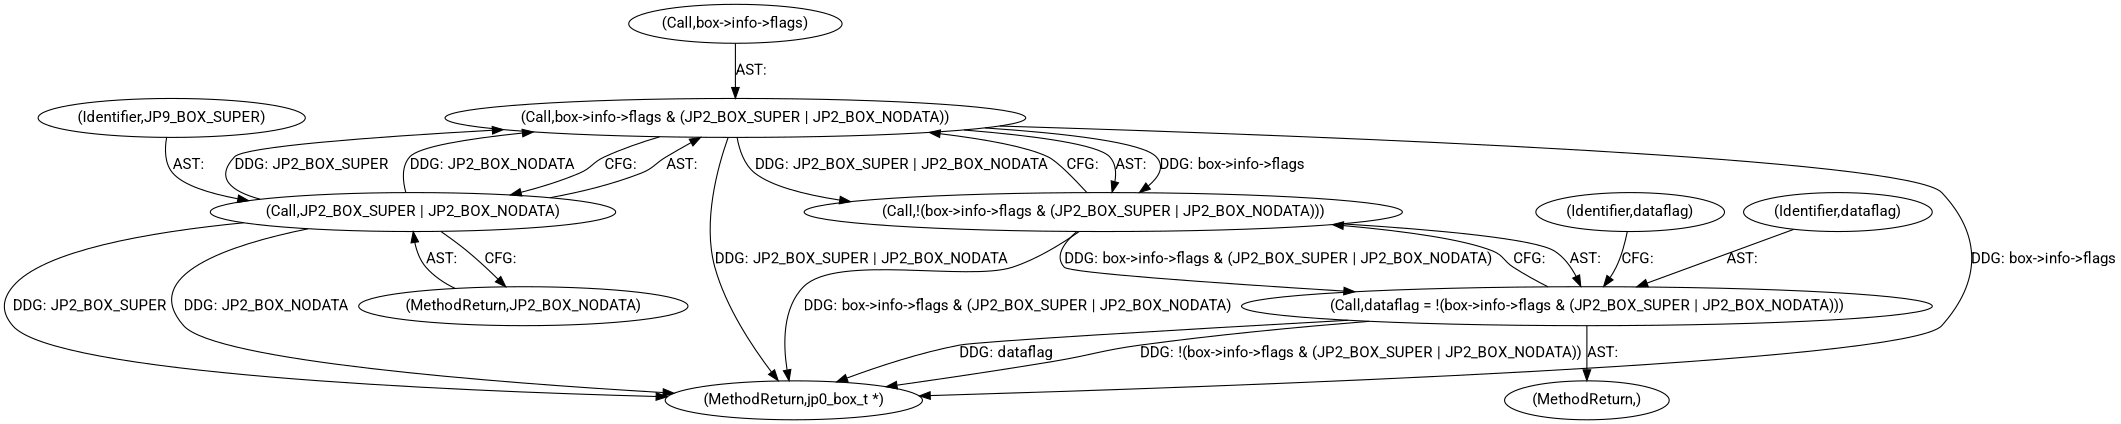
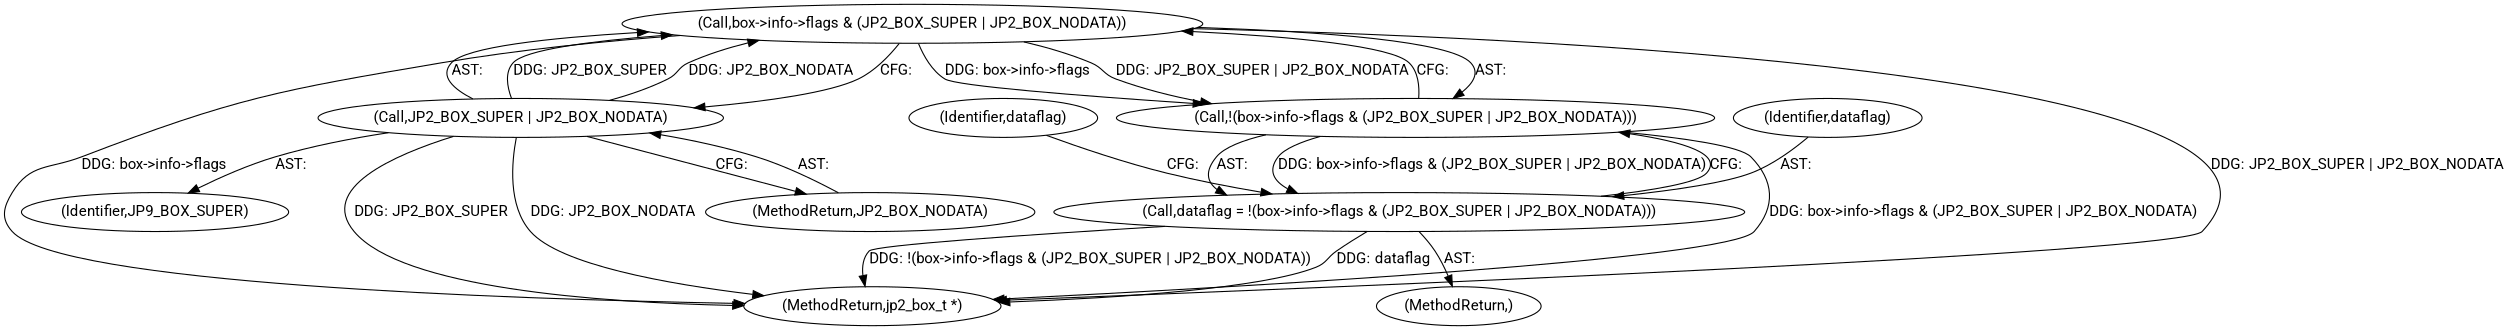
node "(Call,box->info->flags)": removed
edge "(Identifier,JP9_BOX_SUPER)" -> "(Call,JP2_BOX_SUPER | JP2_BOX_NODATA)": reversed
node "(MethodReturn,jp0_box_t *)": label "(MethodReturn,jp0_box_t *)" -> "(MethodReturn,jp2_box_t *)"
